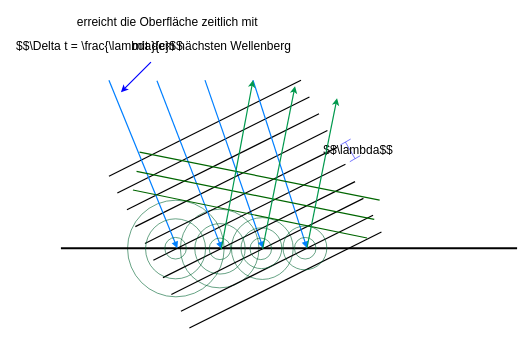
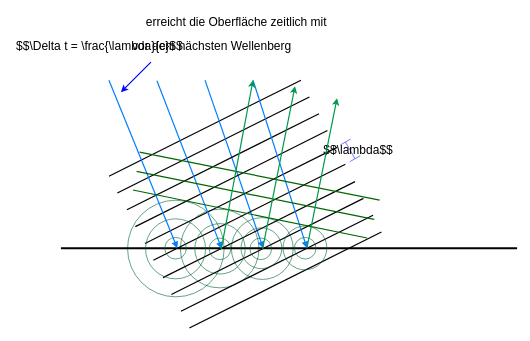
node "erreicht die Oberfläche zeitlich mit": moved (167, 21) -> (236, 21)
node "mit dem nächsten Wellenberg": label "mit dem nächsten Wellenberg" -> "vor dem nächsten Wellenberg"
